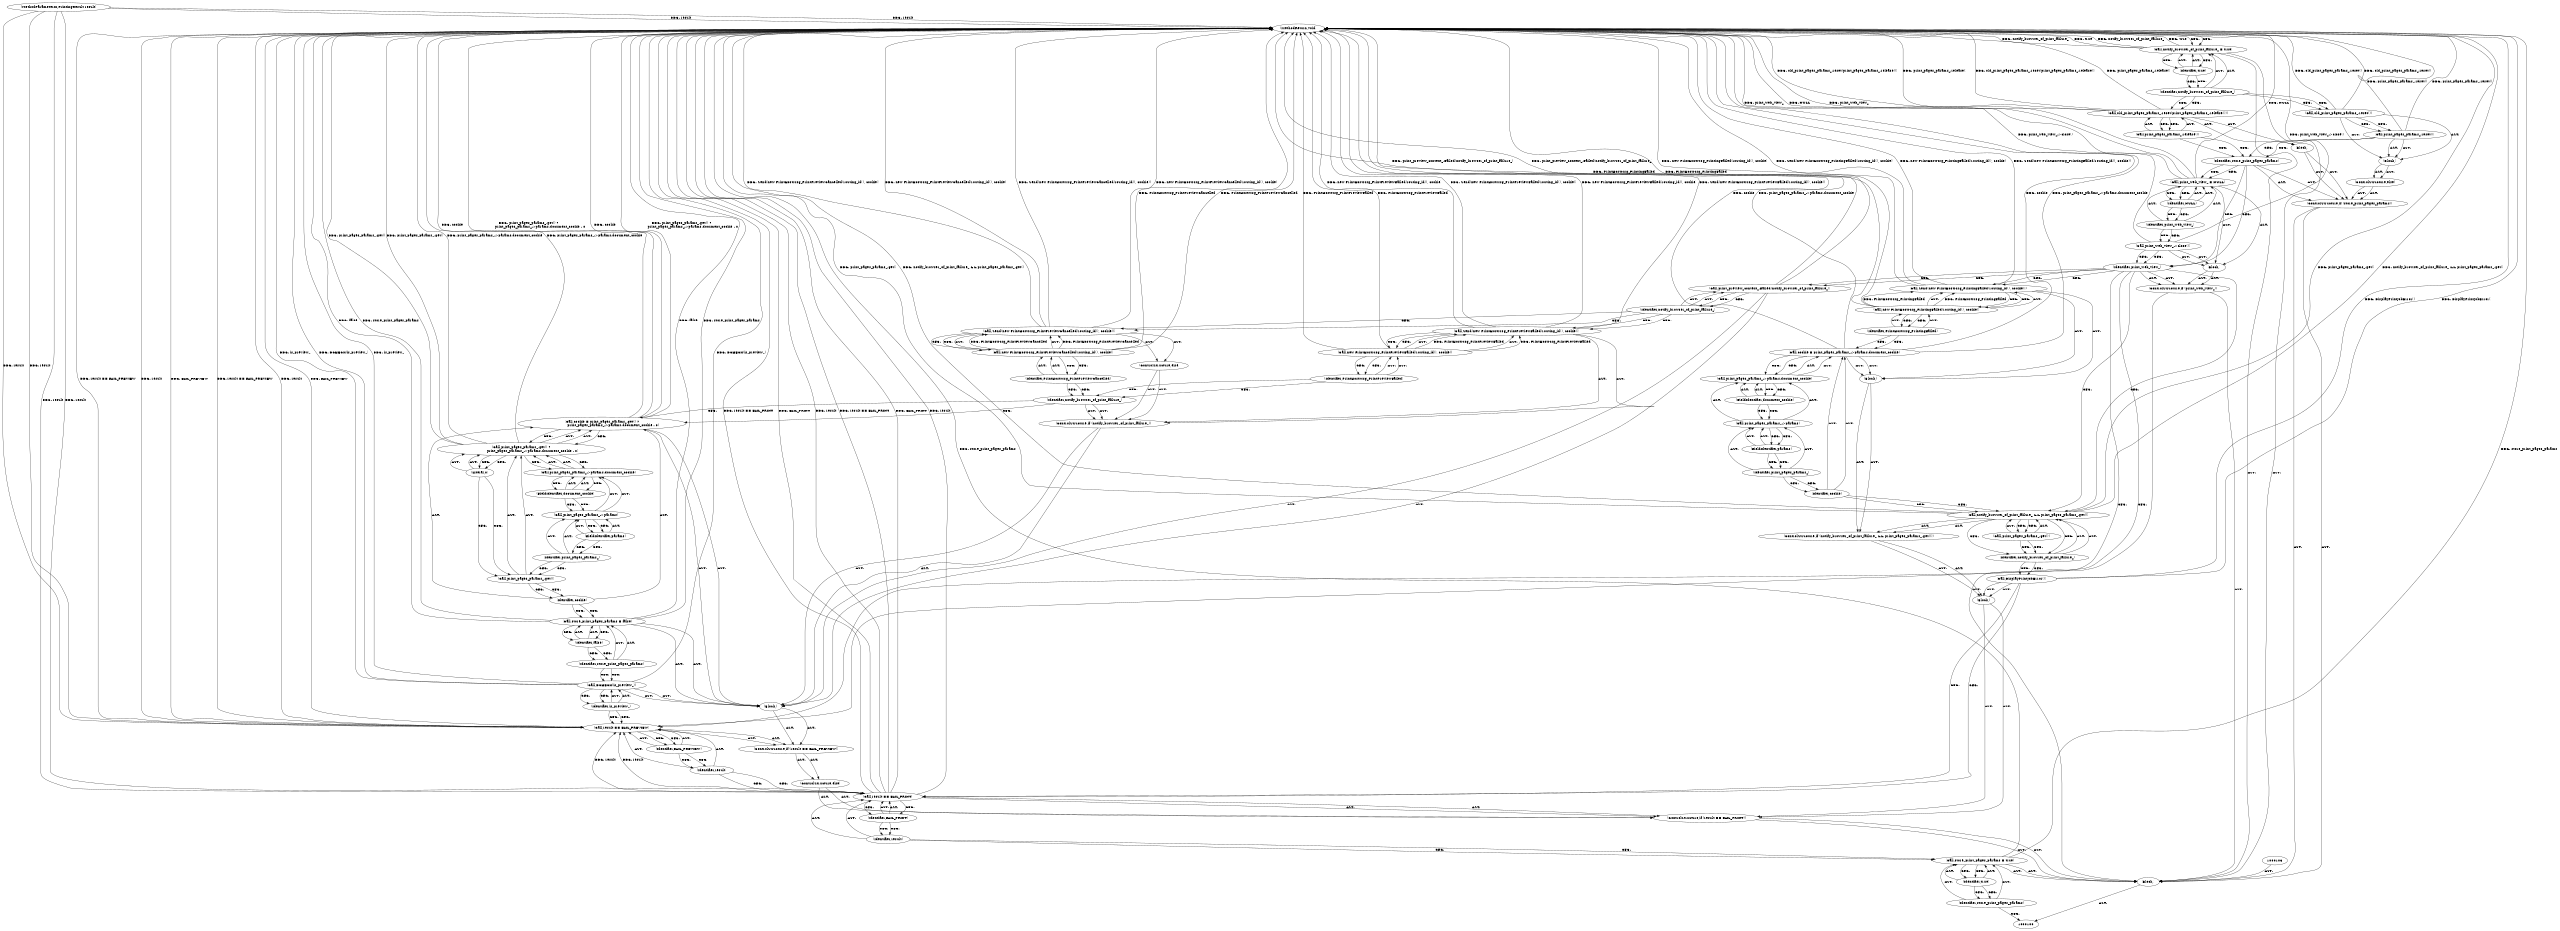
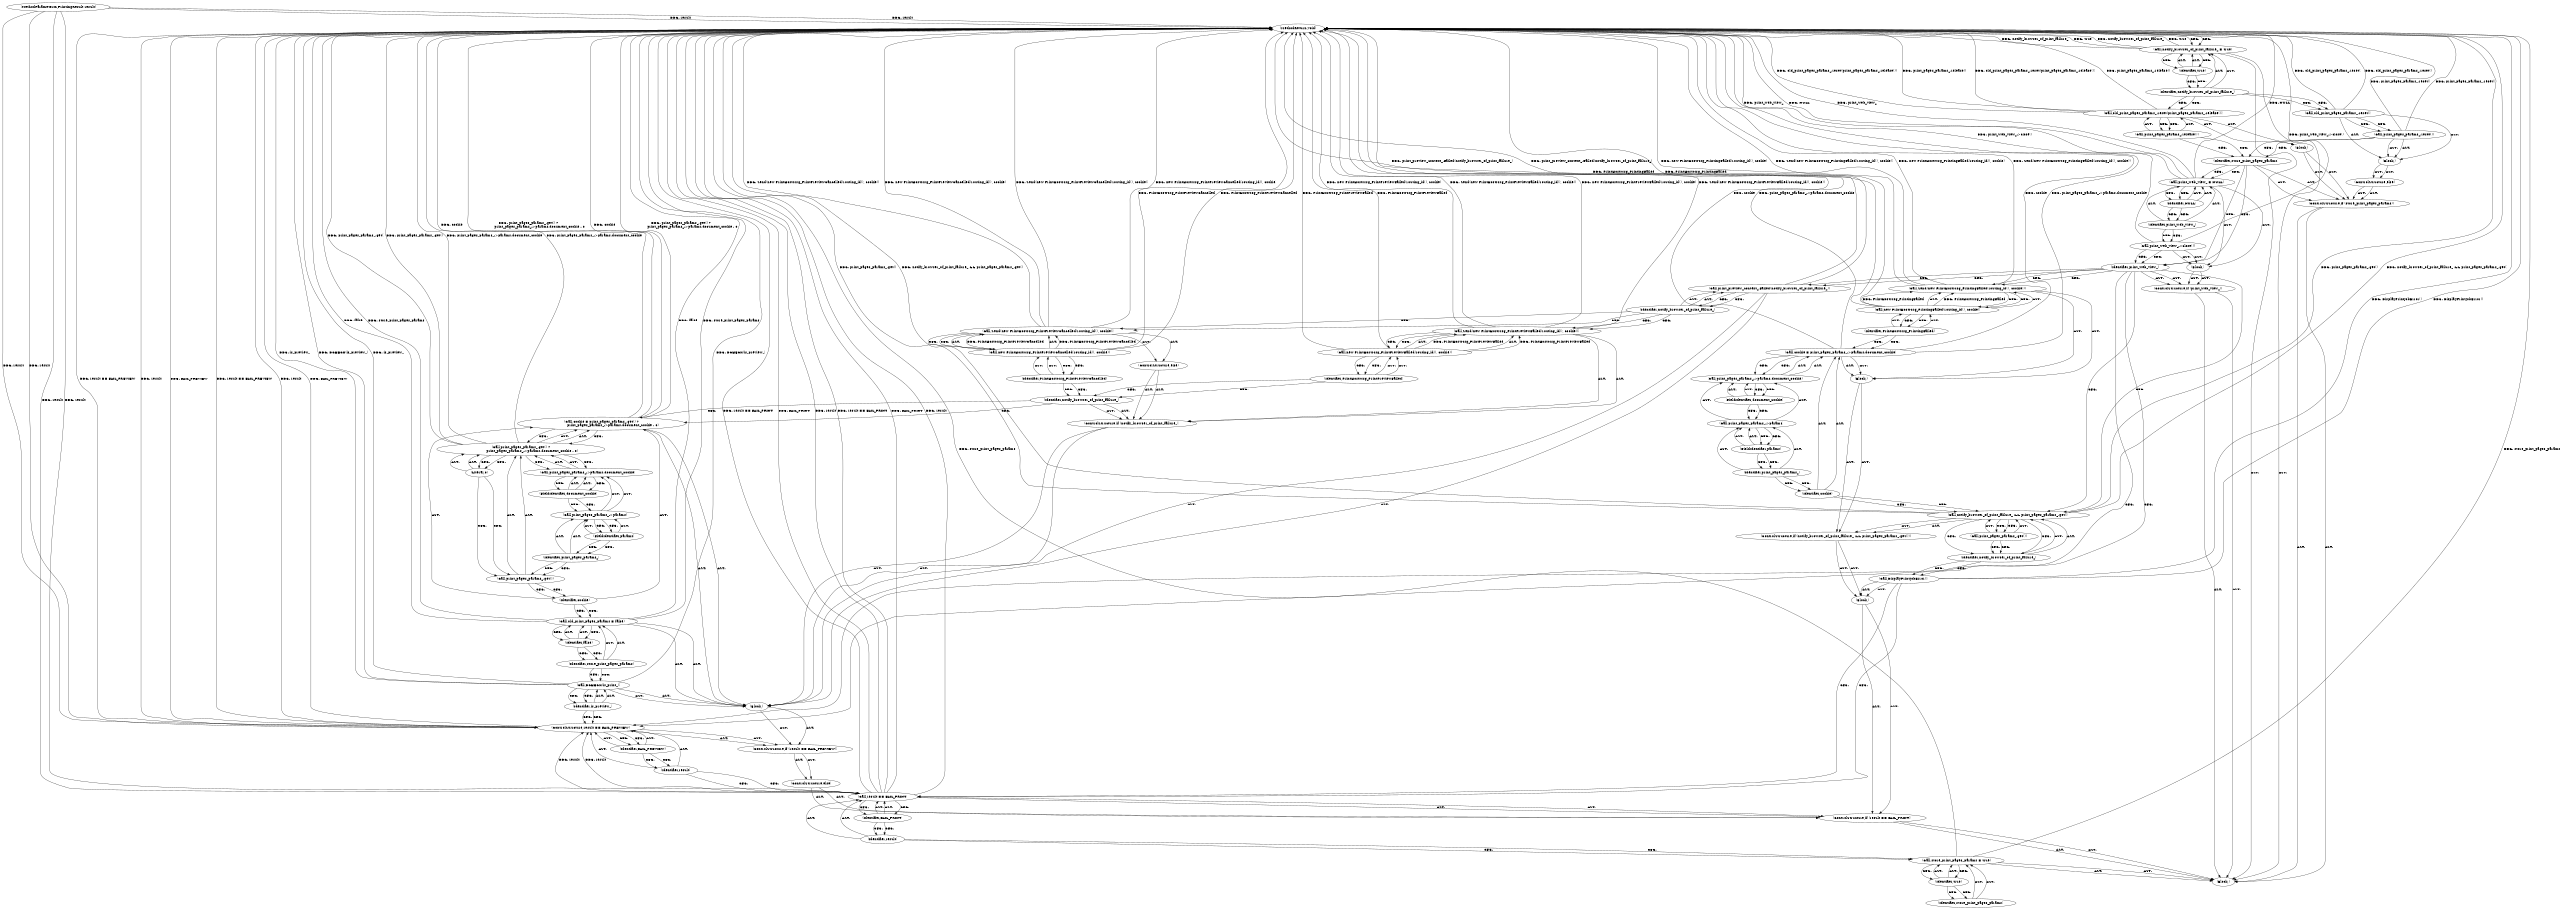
node "(Call,store_print_pages_params = false)": label "(Call,store_print_pages_params = false)" -> "(Call,old_print_pages_params = false)"
node "(Call,DCHECK(is_preview_))": label "(Call,DCHECK(is_preview_))" -> "(Call,DCHECK(is_print_))"
node "(Call,result == FAIL_PREVIEW)": label "(Call,result == FAIL_PREVIEW)" -> "(ControlStructure,result == FAIL_PREVIEW)"
node "1000103": removed
node "1000100": removed
